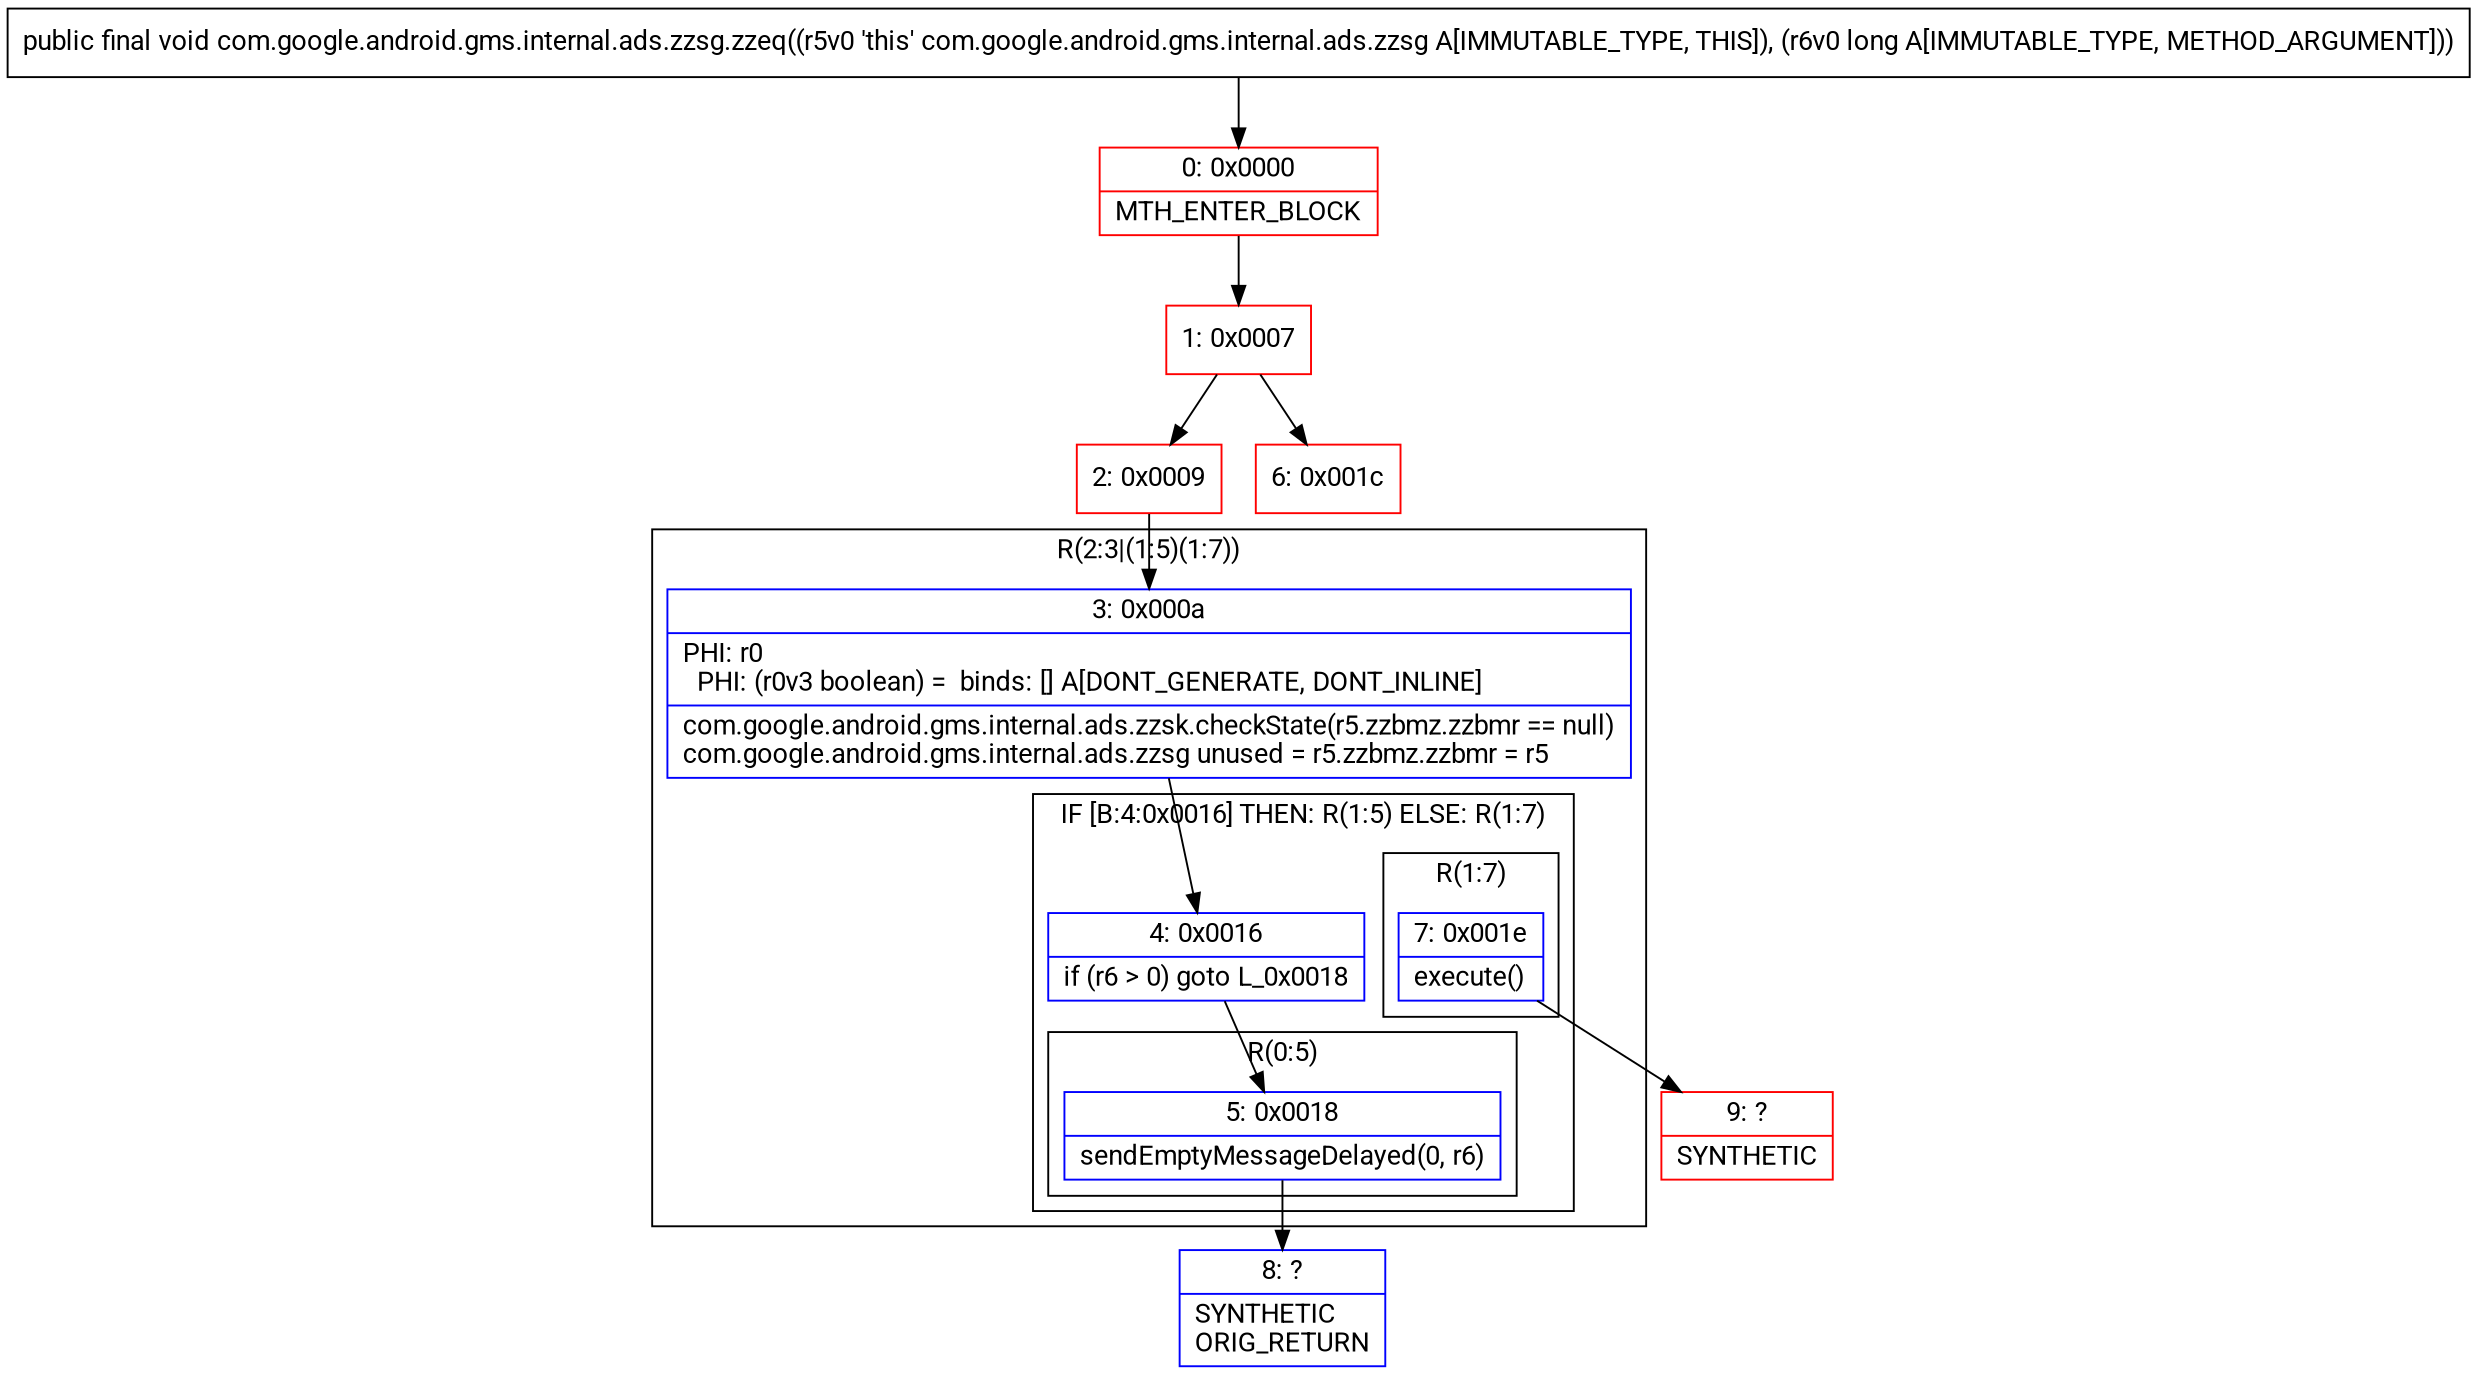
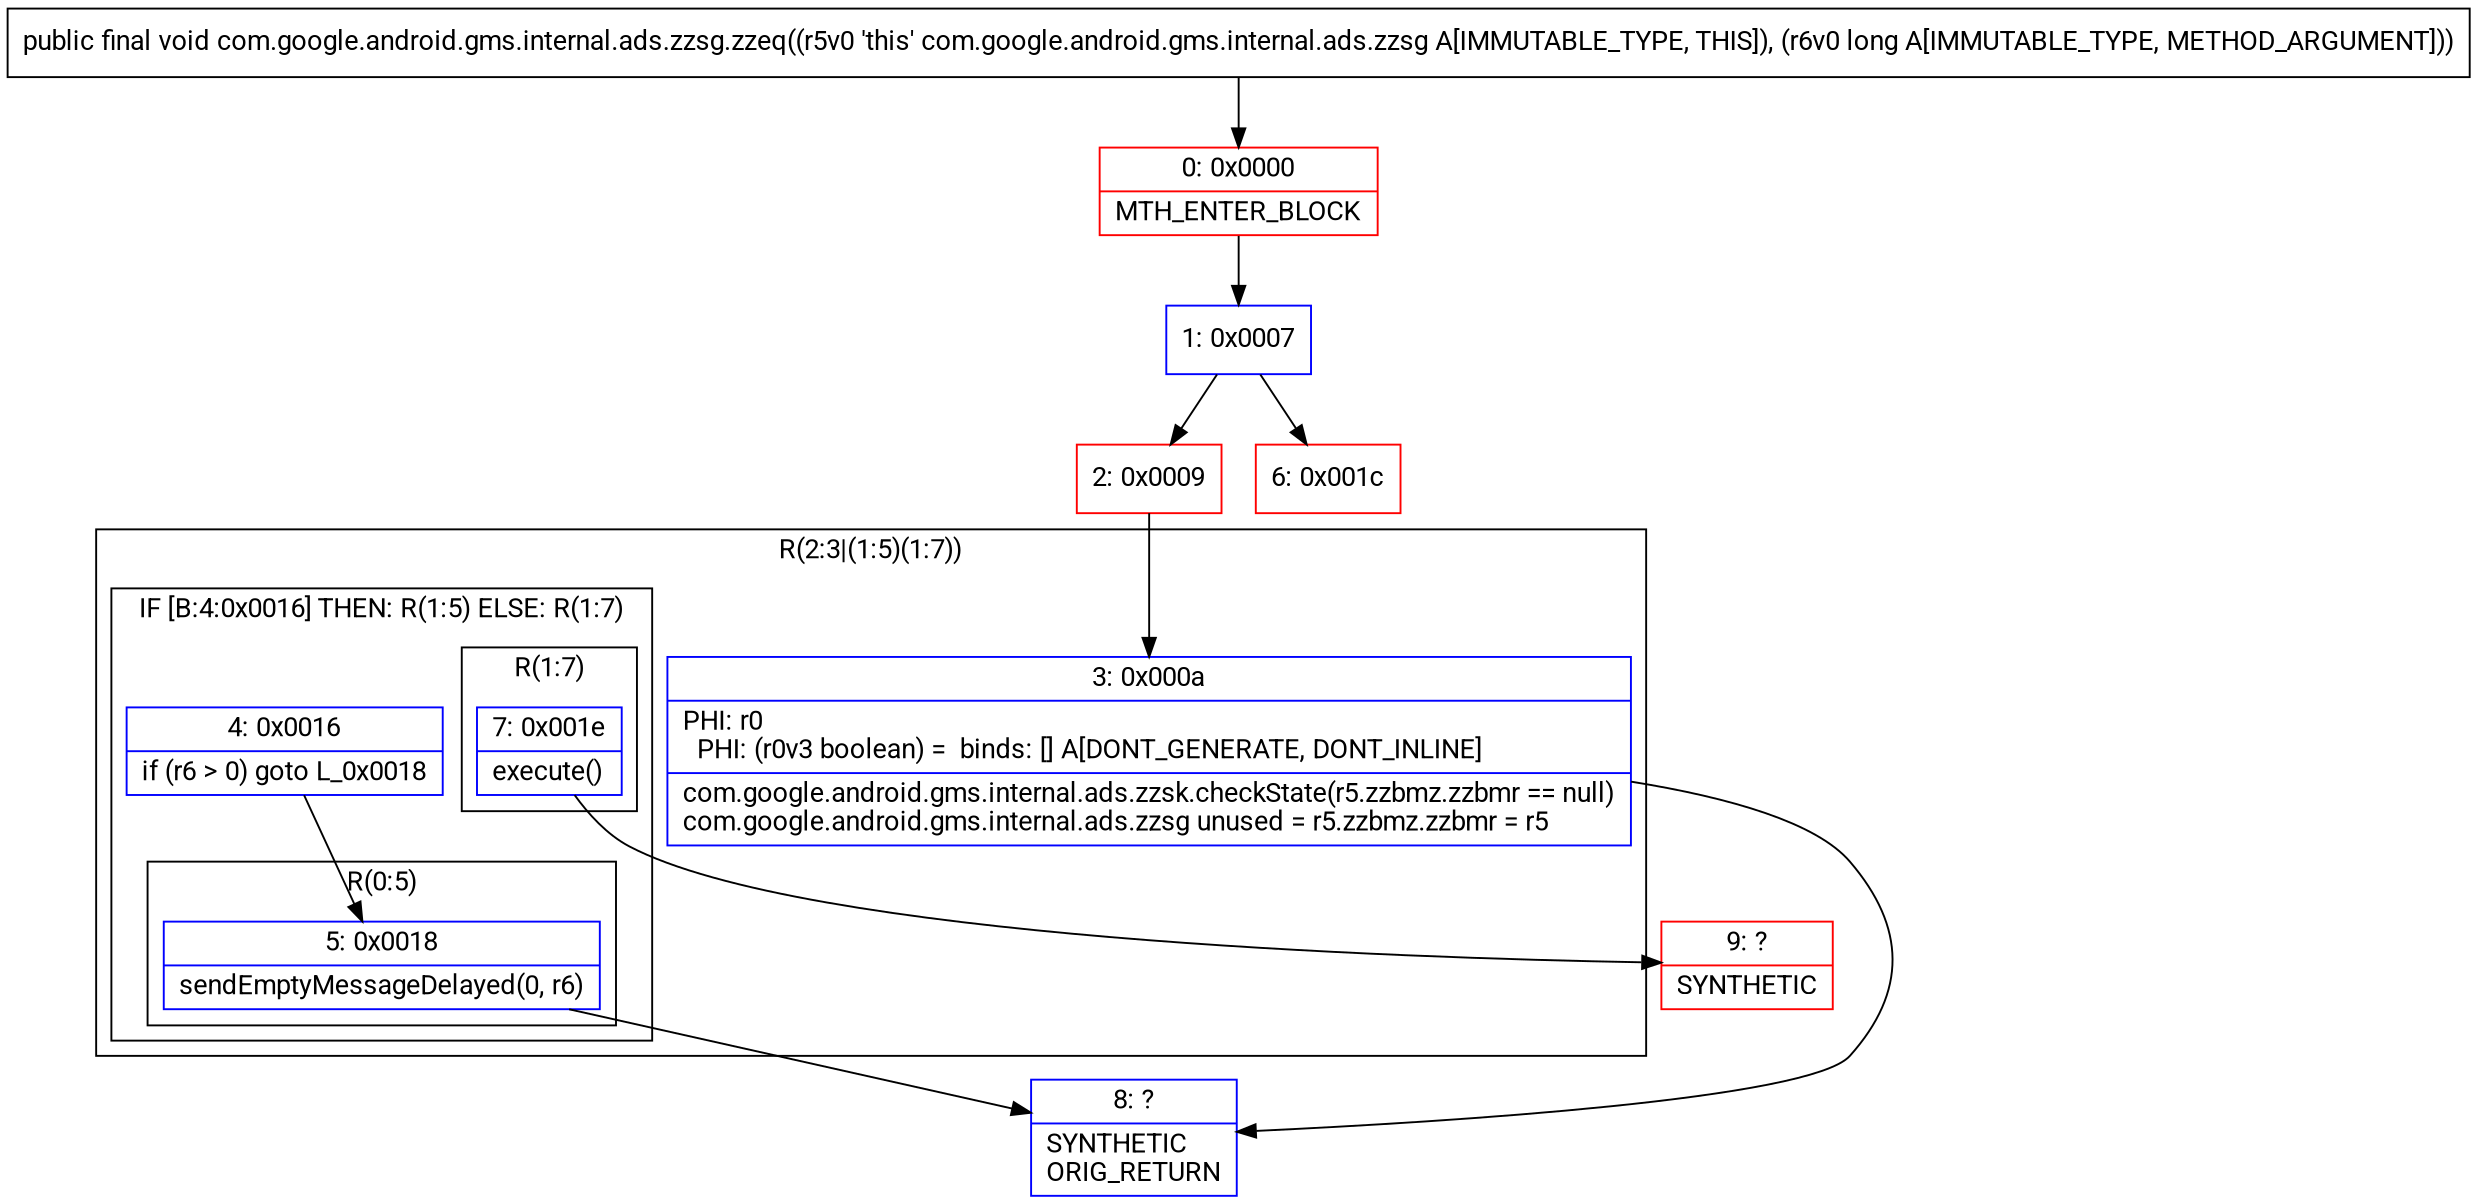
node "1: 0x0007": color red -> blue
edge "3: 0x000a" -> "4: 0x0016": now "3: 0x000a" -> "8: ?"
